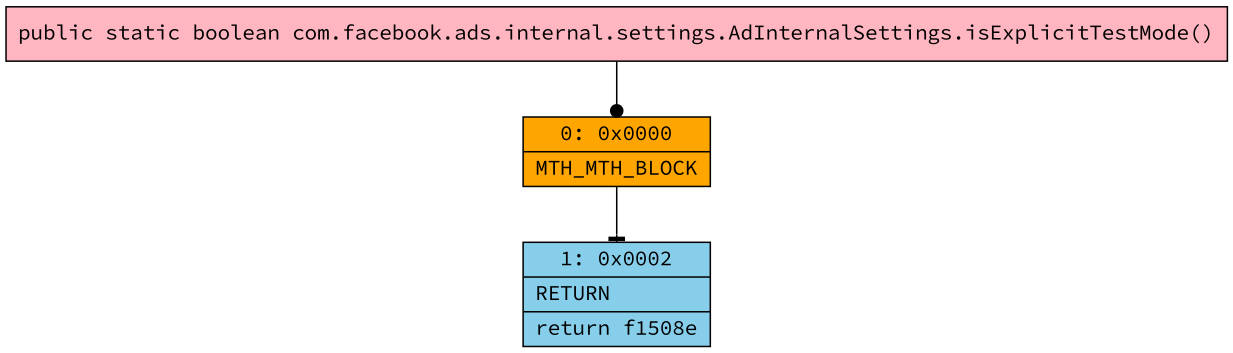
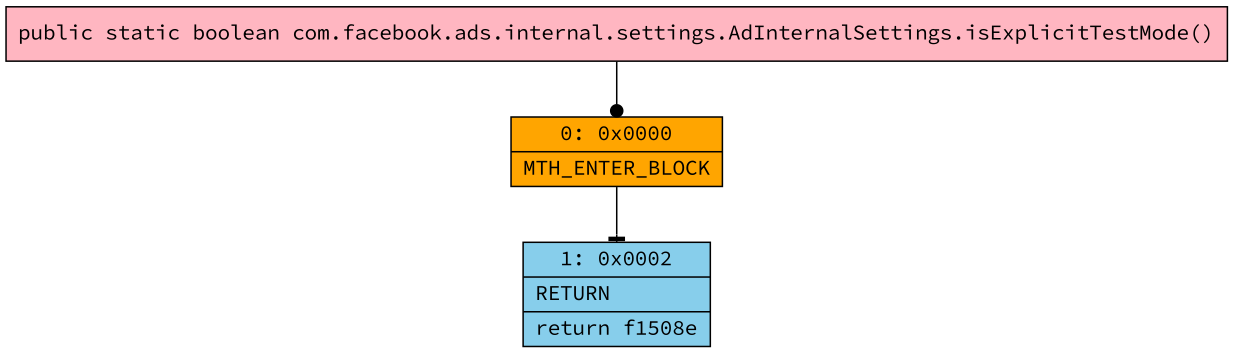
node "0: 0x0000": text "MTH_MTH_BLOCK" -> "MTH_ENTER_BLOCK"
